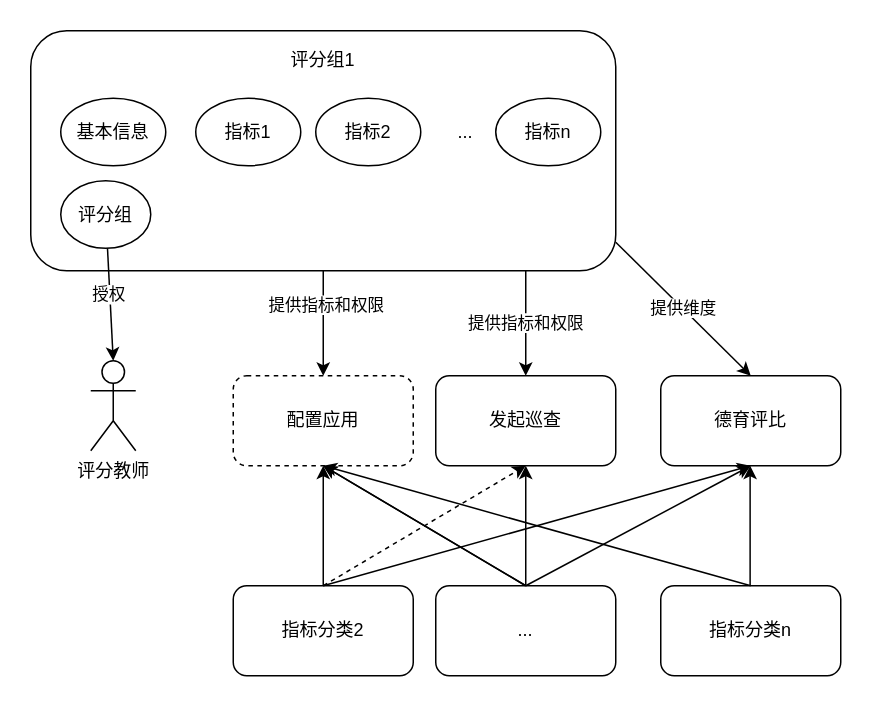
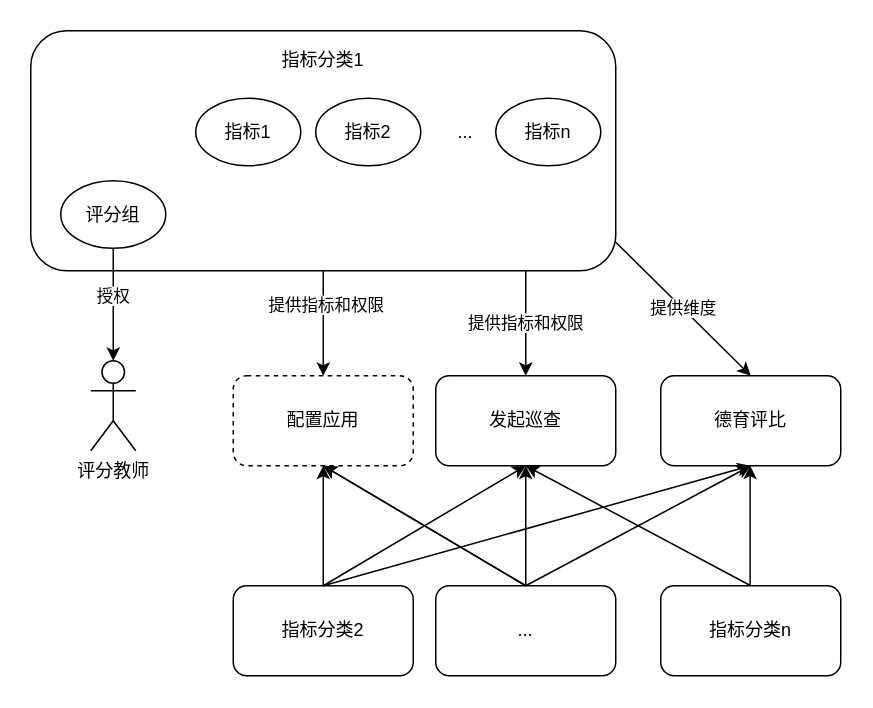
node "评分组1": label "评分组1" -> "指标分类1"
node "基本信息": removed
node "评分组": size 90x68 -> 105x68
edge "指标分类n" -> "发起巡查": added
edge "指标分类2" -> "发起巡查": style dashed -> solid
edge "指标分类n" -> "配置应用": removed
